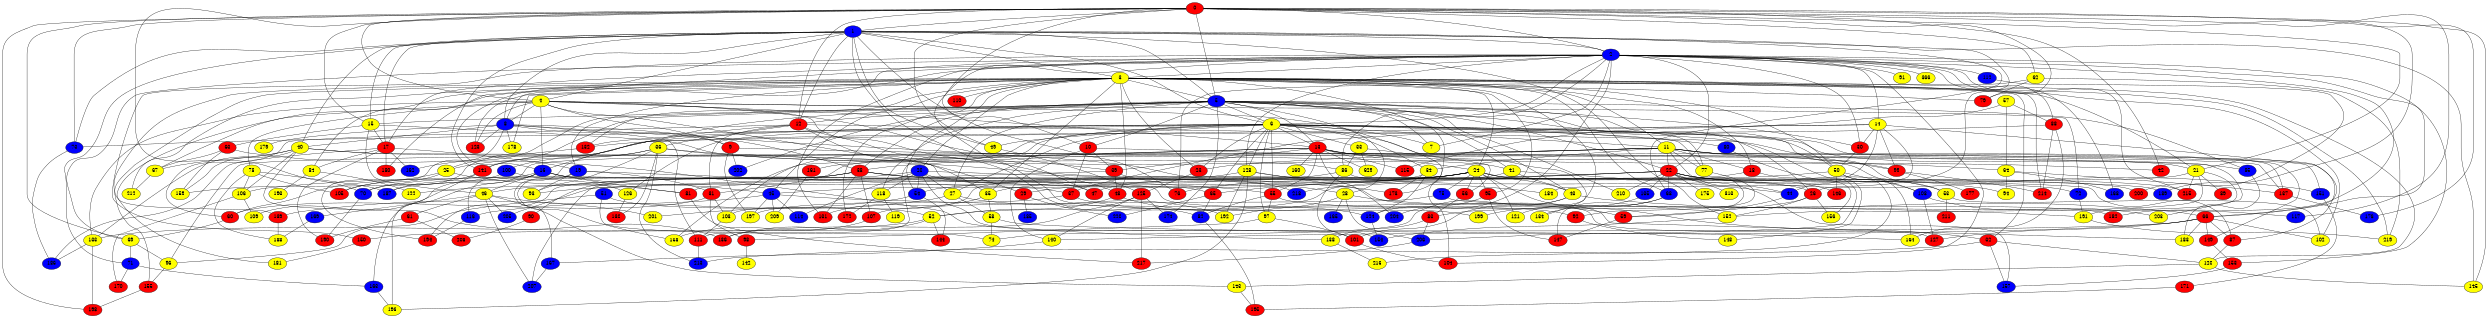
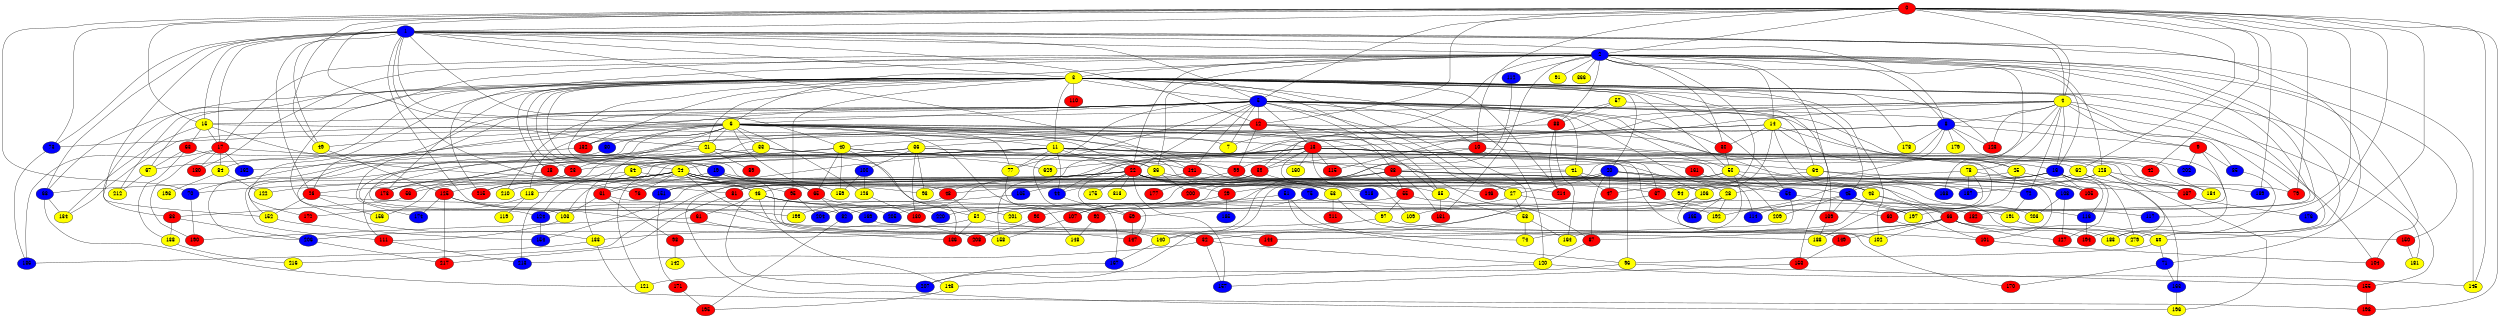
edge "6" -- "34": now "33" -- "34"
edge "15" -- "134": added
edge "21" -- "191": now "21" -- "62"
node "219": label "219" -> "279"
edge "96" -- "121": added
